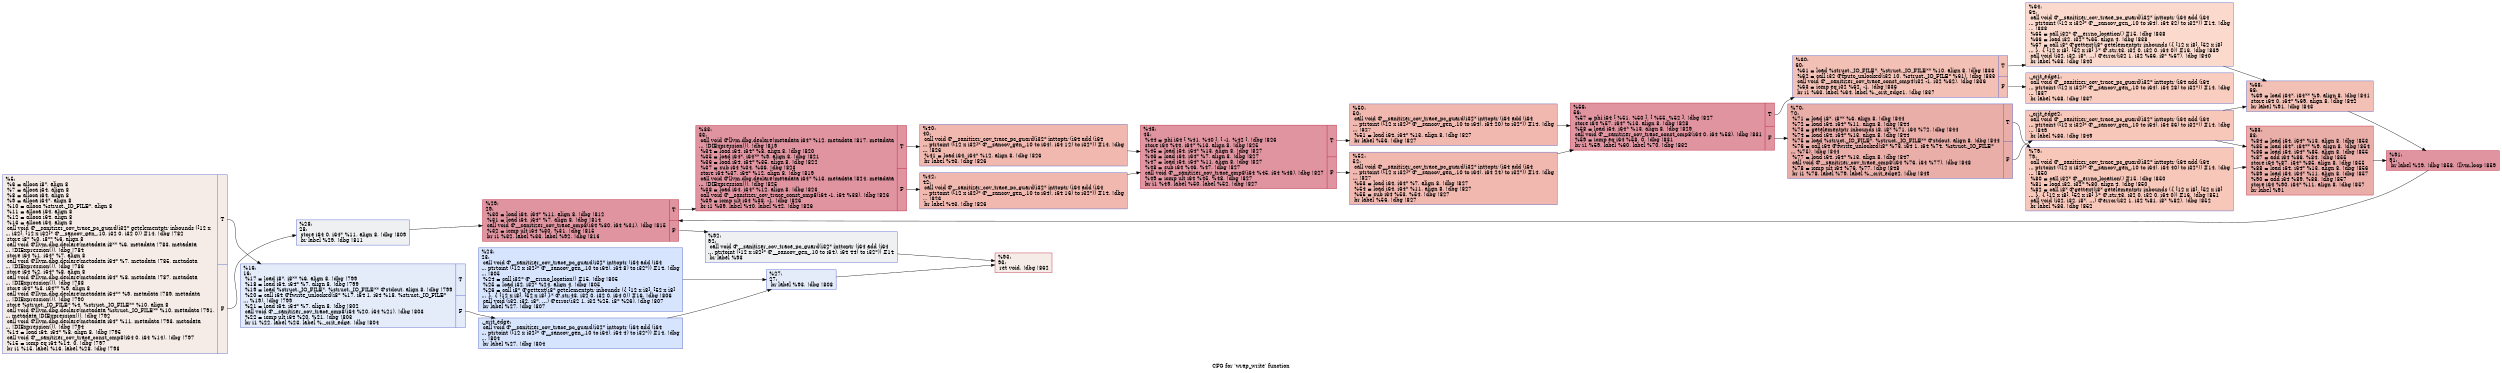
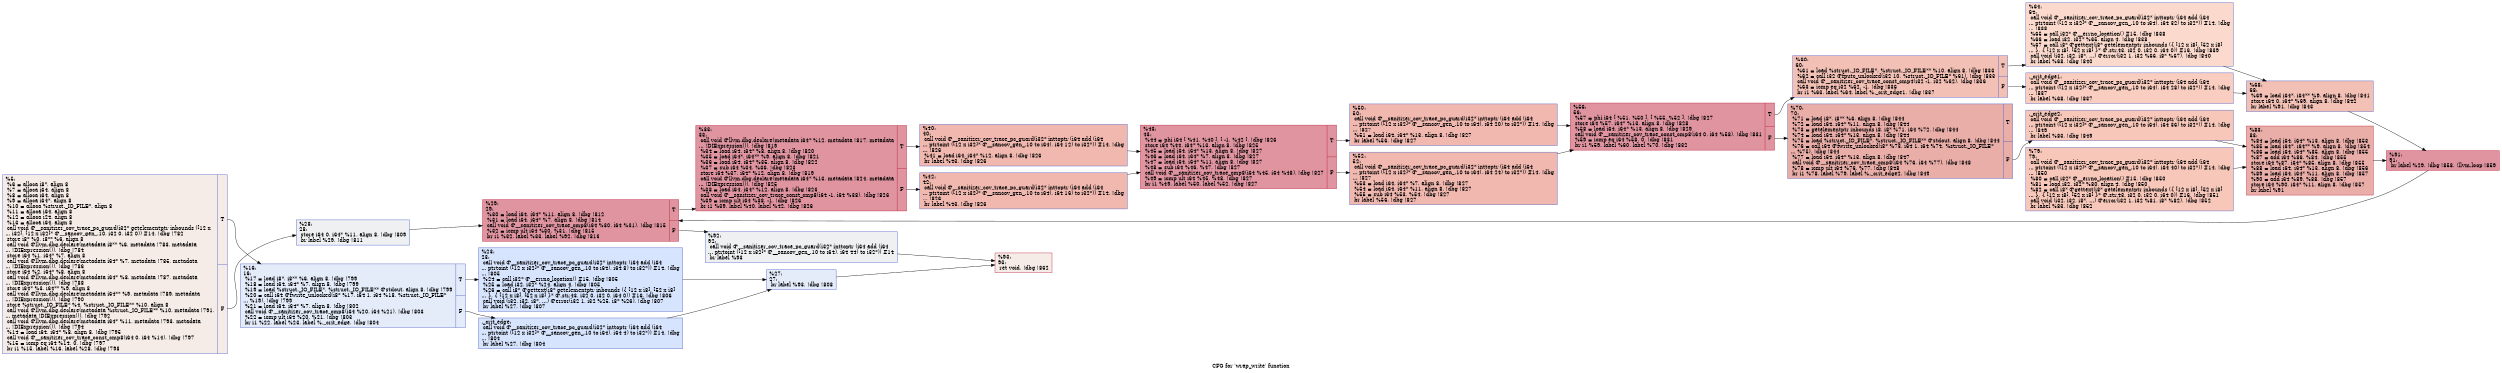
edge "._crit_edge2:" -> "%68:": now "._crit_edge1:" -> "%68:"
edge "%70:" -> "%79:": removed
node "%5:": text "%12 = alloca i64, align 8" -> "%12 = alloca i24, align 8"
edge "%16:" -> "%23:": added
